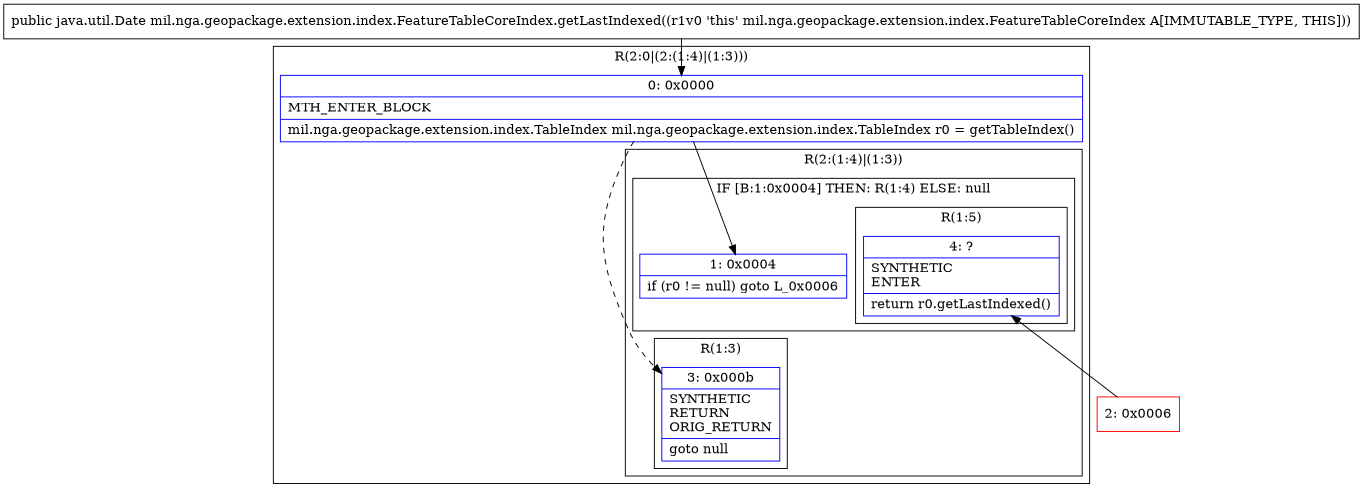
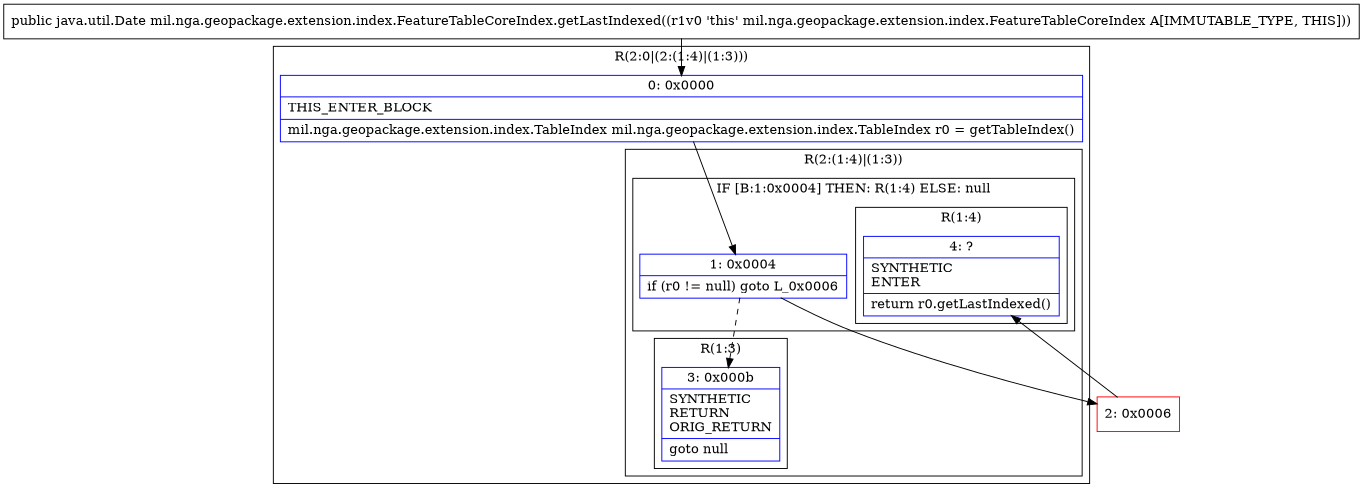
node "0: 0x0000": text "MTH_ENTER_BLOCK" -> "THIS_ENTER_BLOCK"
cluster "R(1:5)": label "R(1:5)" -> "R(1:4)"
edge "0: 0x0000" -> "3: 0x000b": now "1: 0x0004" -> "3: 0x000b"
edge "1: 0x0004" -> "2: 0x0006": added
